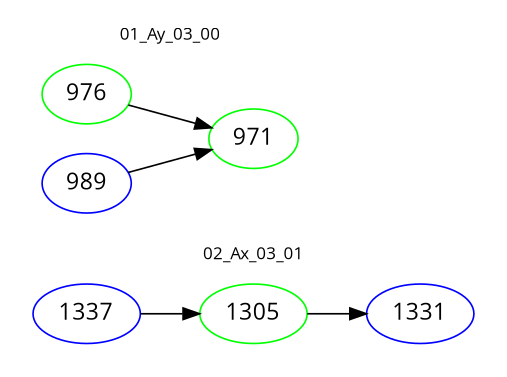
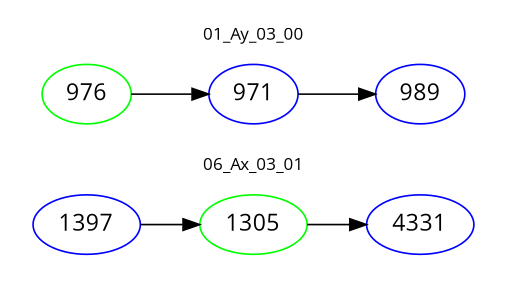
node "971": color green -> blue
edge "989" -> "971": reversed
cluster "02_Ax_03_01": label "02_Ax_03_01" -> "06_Ax_03_01"
node "1337": label "1337" -> "1397"
node "1331": label "1331" -> "4331"
